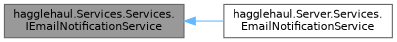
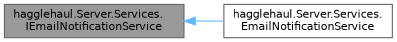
node "hagglehaul.Services.Services. IEmailNotificationService": label "hagglehaul.Services.Services. IEmailNotificationService" -> "hagglehaul.Server.Services. IEmailNotificationService"
